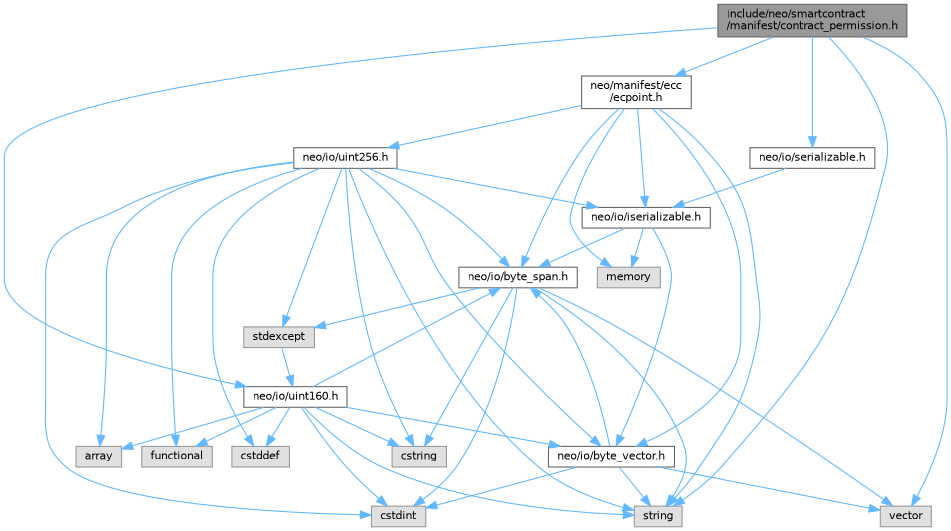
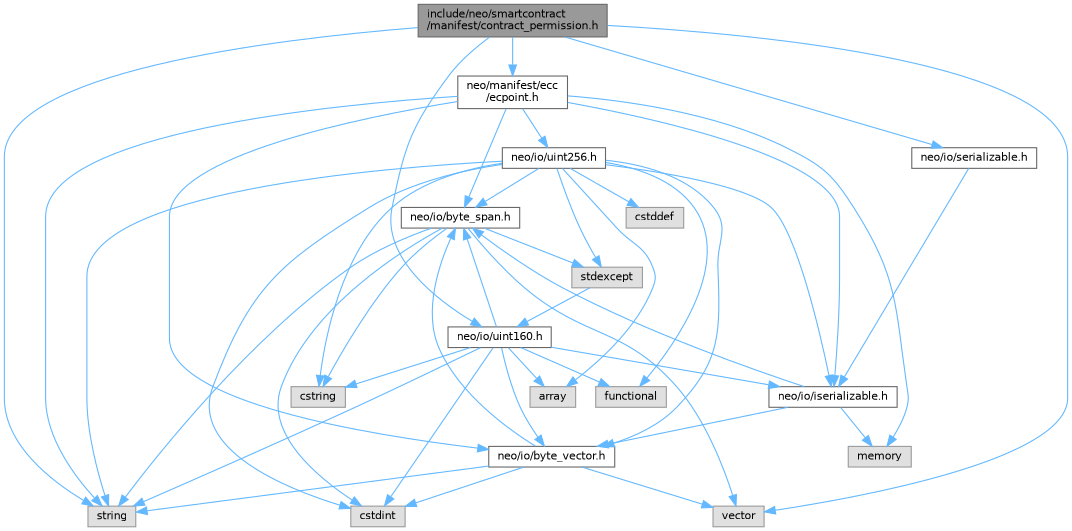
edge "neo/io/uint160.h" -> "cstddef": now "neo/io/uint160.h" -> "neo/io/iserializable.h"
